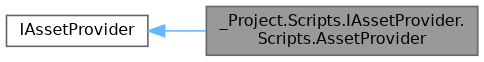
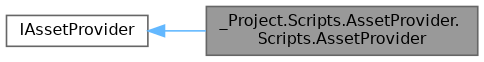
node "_Project.Scripts.IAssetProvider. Scripts.AssetProvider": label "_Project.Scripts.IAssetProvider. Scripts.AssetProvider" -> "_Project.Scripts.AssetProvider. Scripts.AssetProvider"
